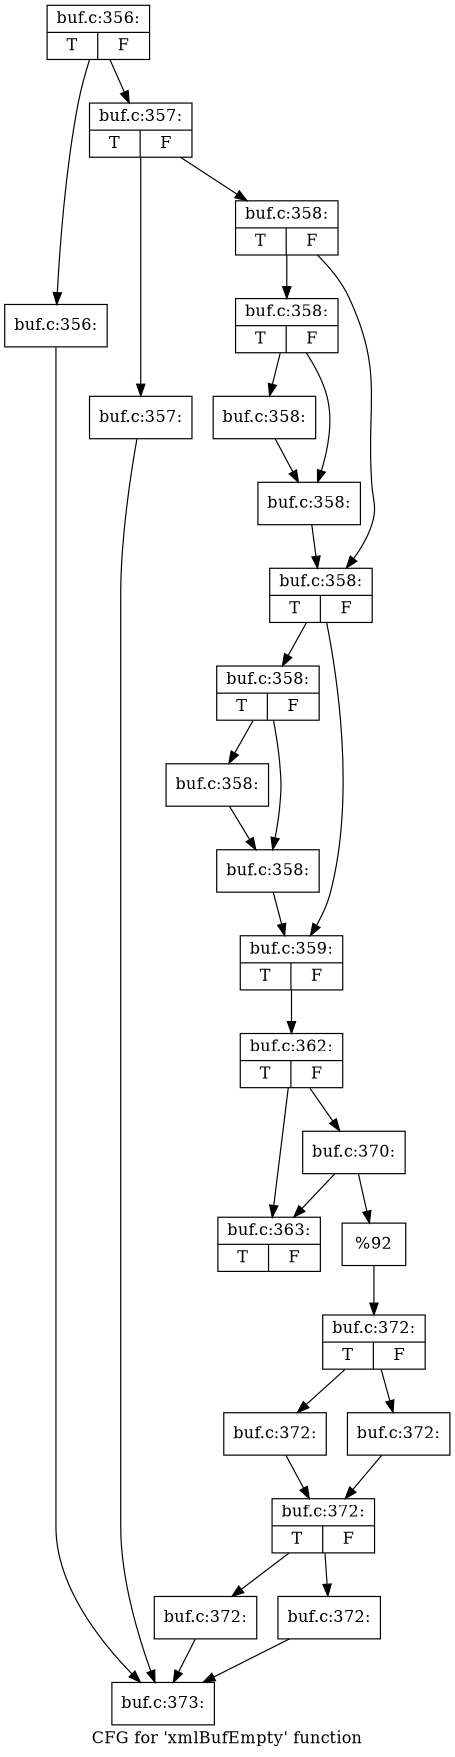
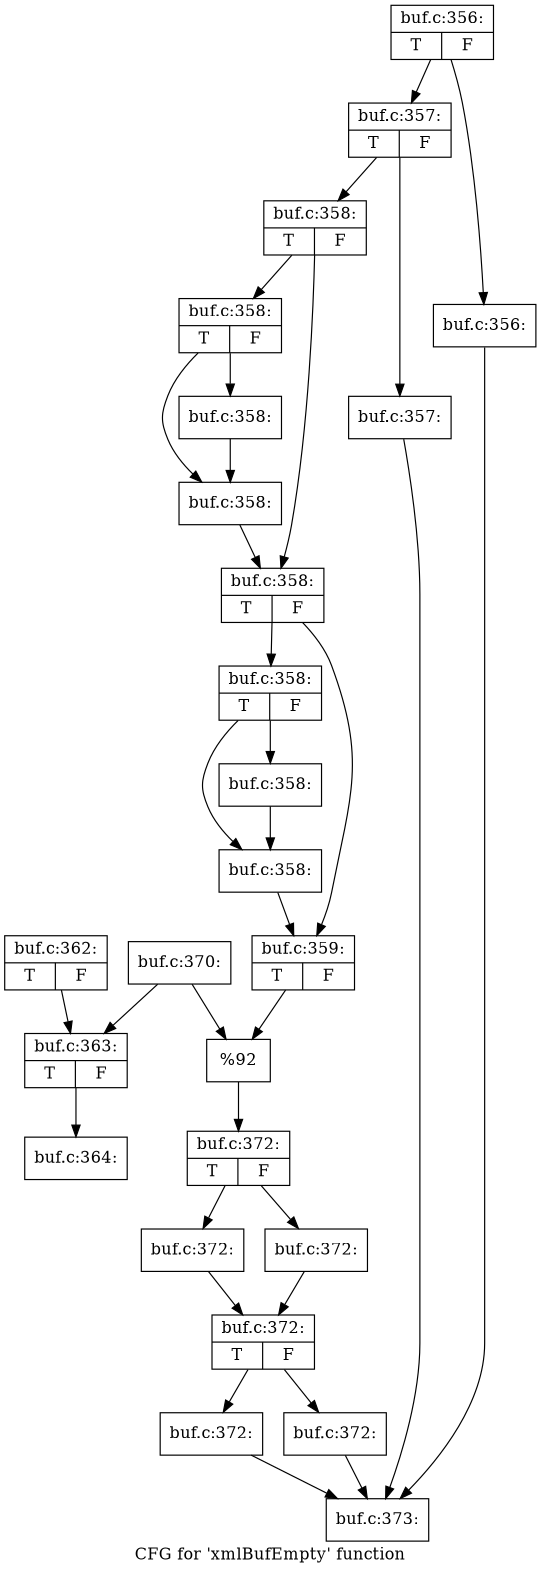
edge "buf.c:359:" -> "buf.c:362:": now "buf.c:359:" -> "%92"
edge "buf.c:362:" -> "buf.c:370:": removed
node "buf.c:364:": added
